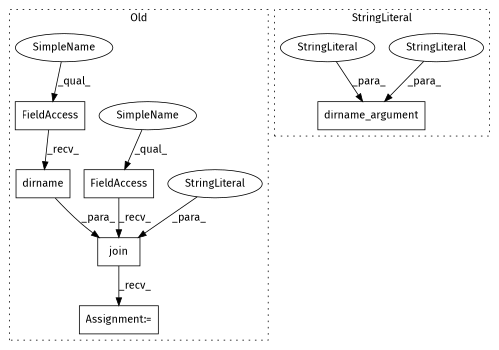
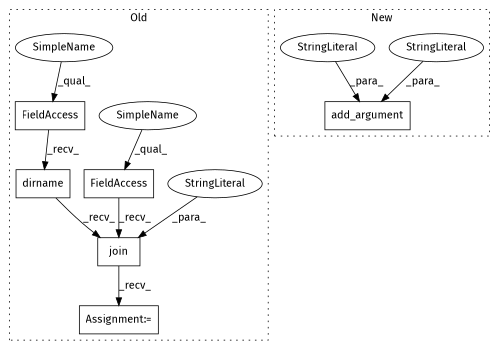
cluster "StringLiteral": label "StringLiteral" -> "New"
node "dirname_argument": label "dirname_argument" -> "add_argument"
edge "dirname" -> "join": label "_para_" -> "_recv_"
